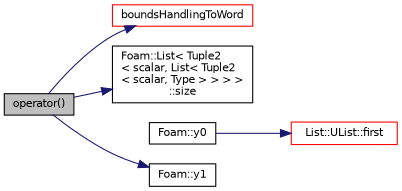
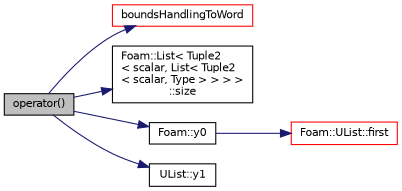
edge "operator()" -> "Foam::y0": added
node "List::UList::first": label "List::UList::first" -> "Foam::UList::first"
node "Foam::y1": label "Foam::y1" -> "UList::y1"
